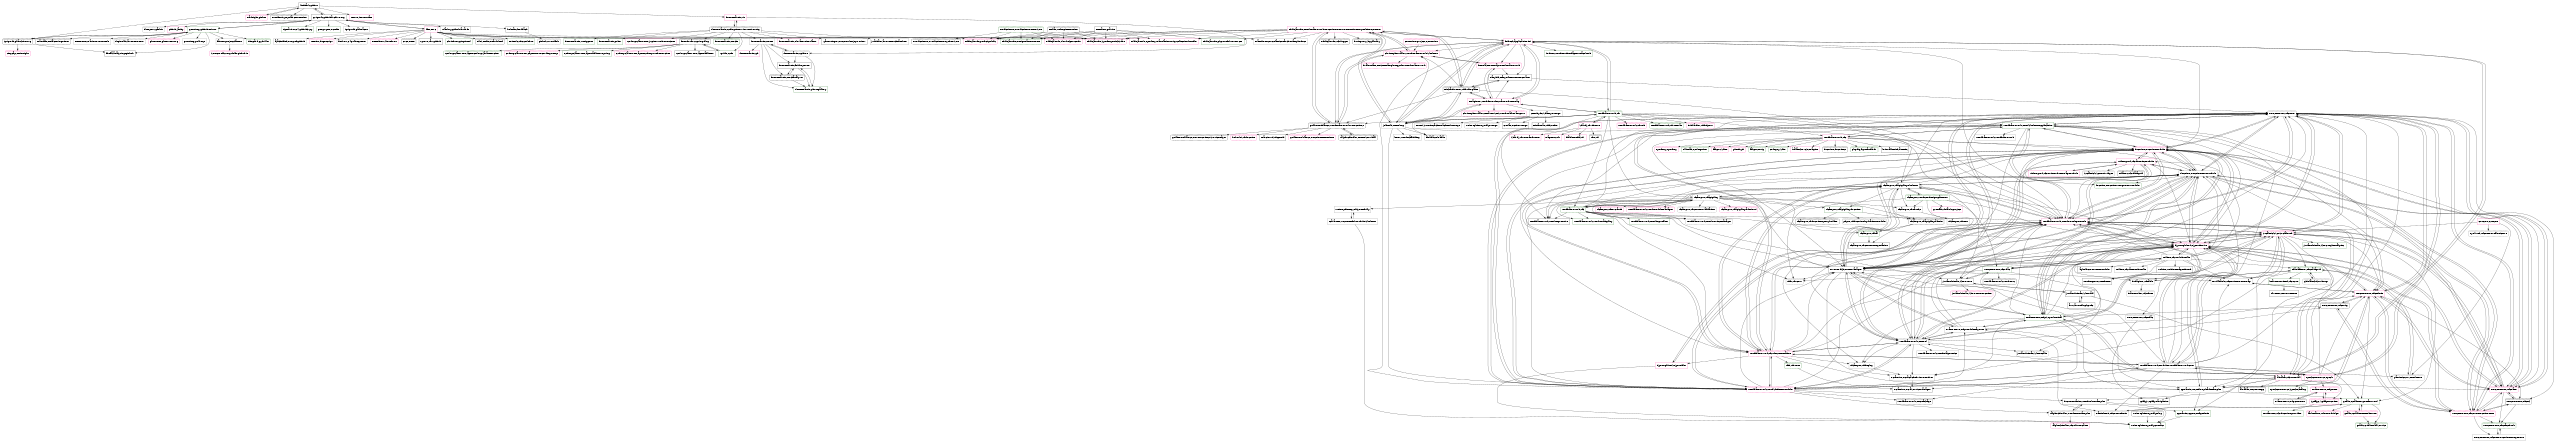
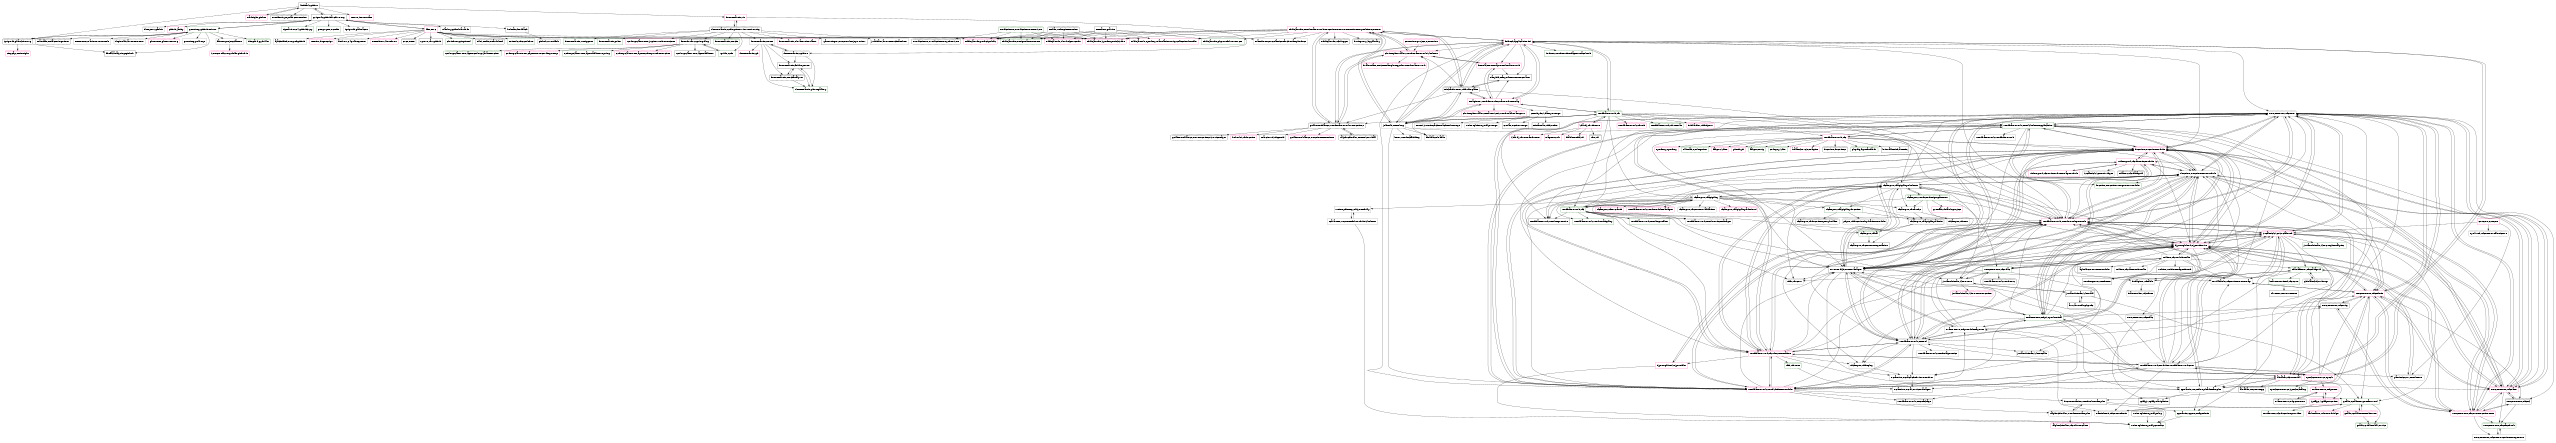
edge "easybib/EasyBib_Form_Decorator" -> "ZF-Commons/ZfcUser": now "feibeck/application.ini" -> "ZF-Commons/ZfcUser"
edge "zfcampus/zf-apigility-skeleton" -> "zfcampus/zf-apigility-admin": now "zfcampus/zf-oauth2" -> "zfcampus/zf-apigility-admin"
edge "ZF-Commons/ZfcTwig" -> "EvanDotPro/EdpSuperluminal": reversed
